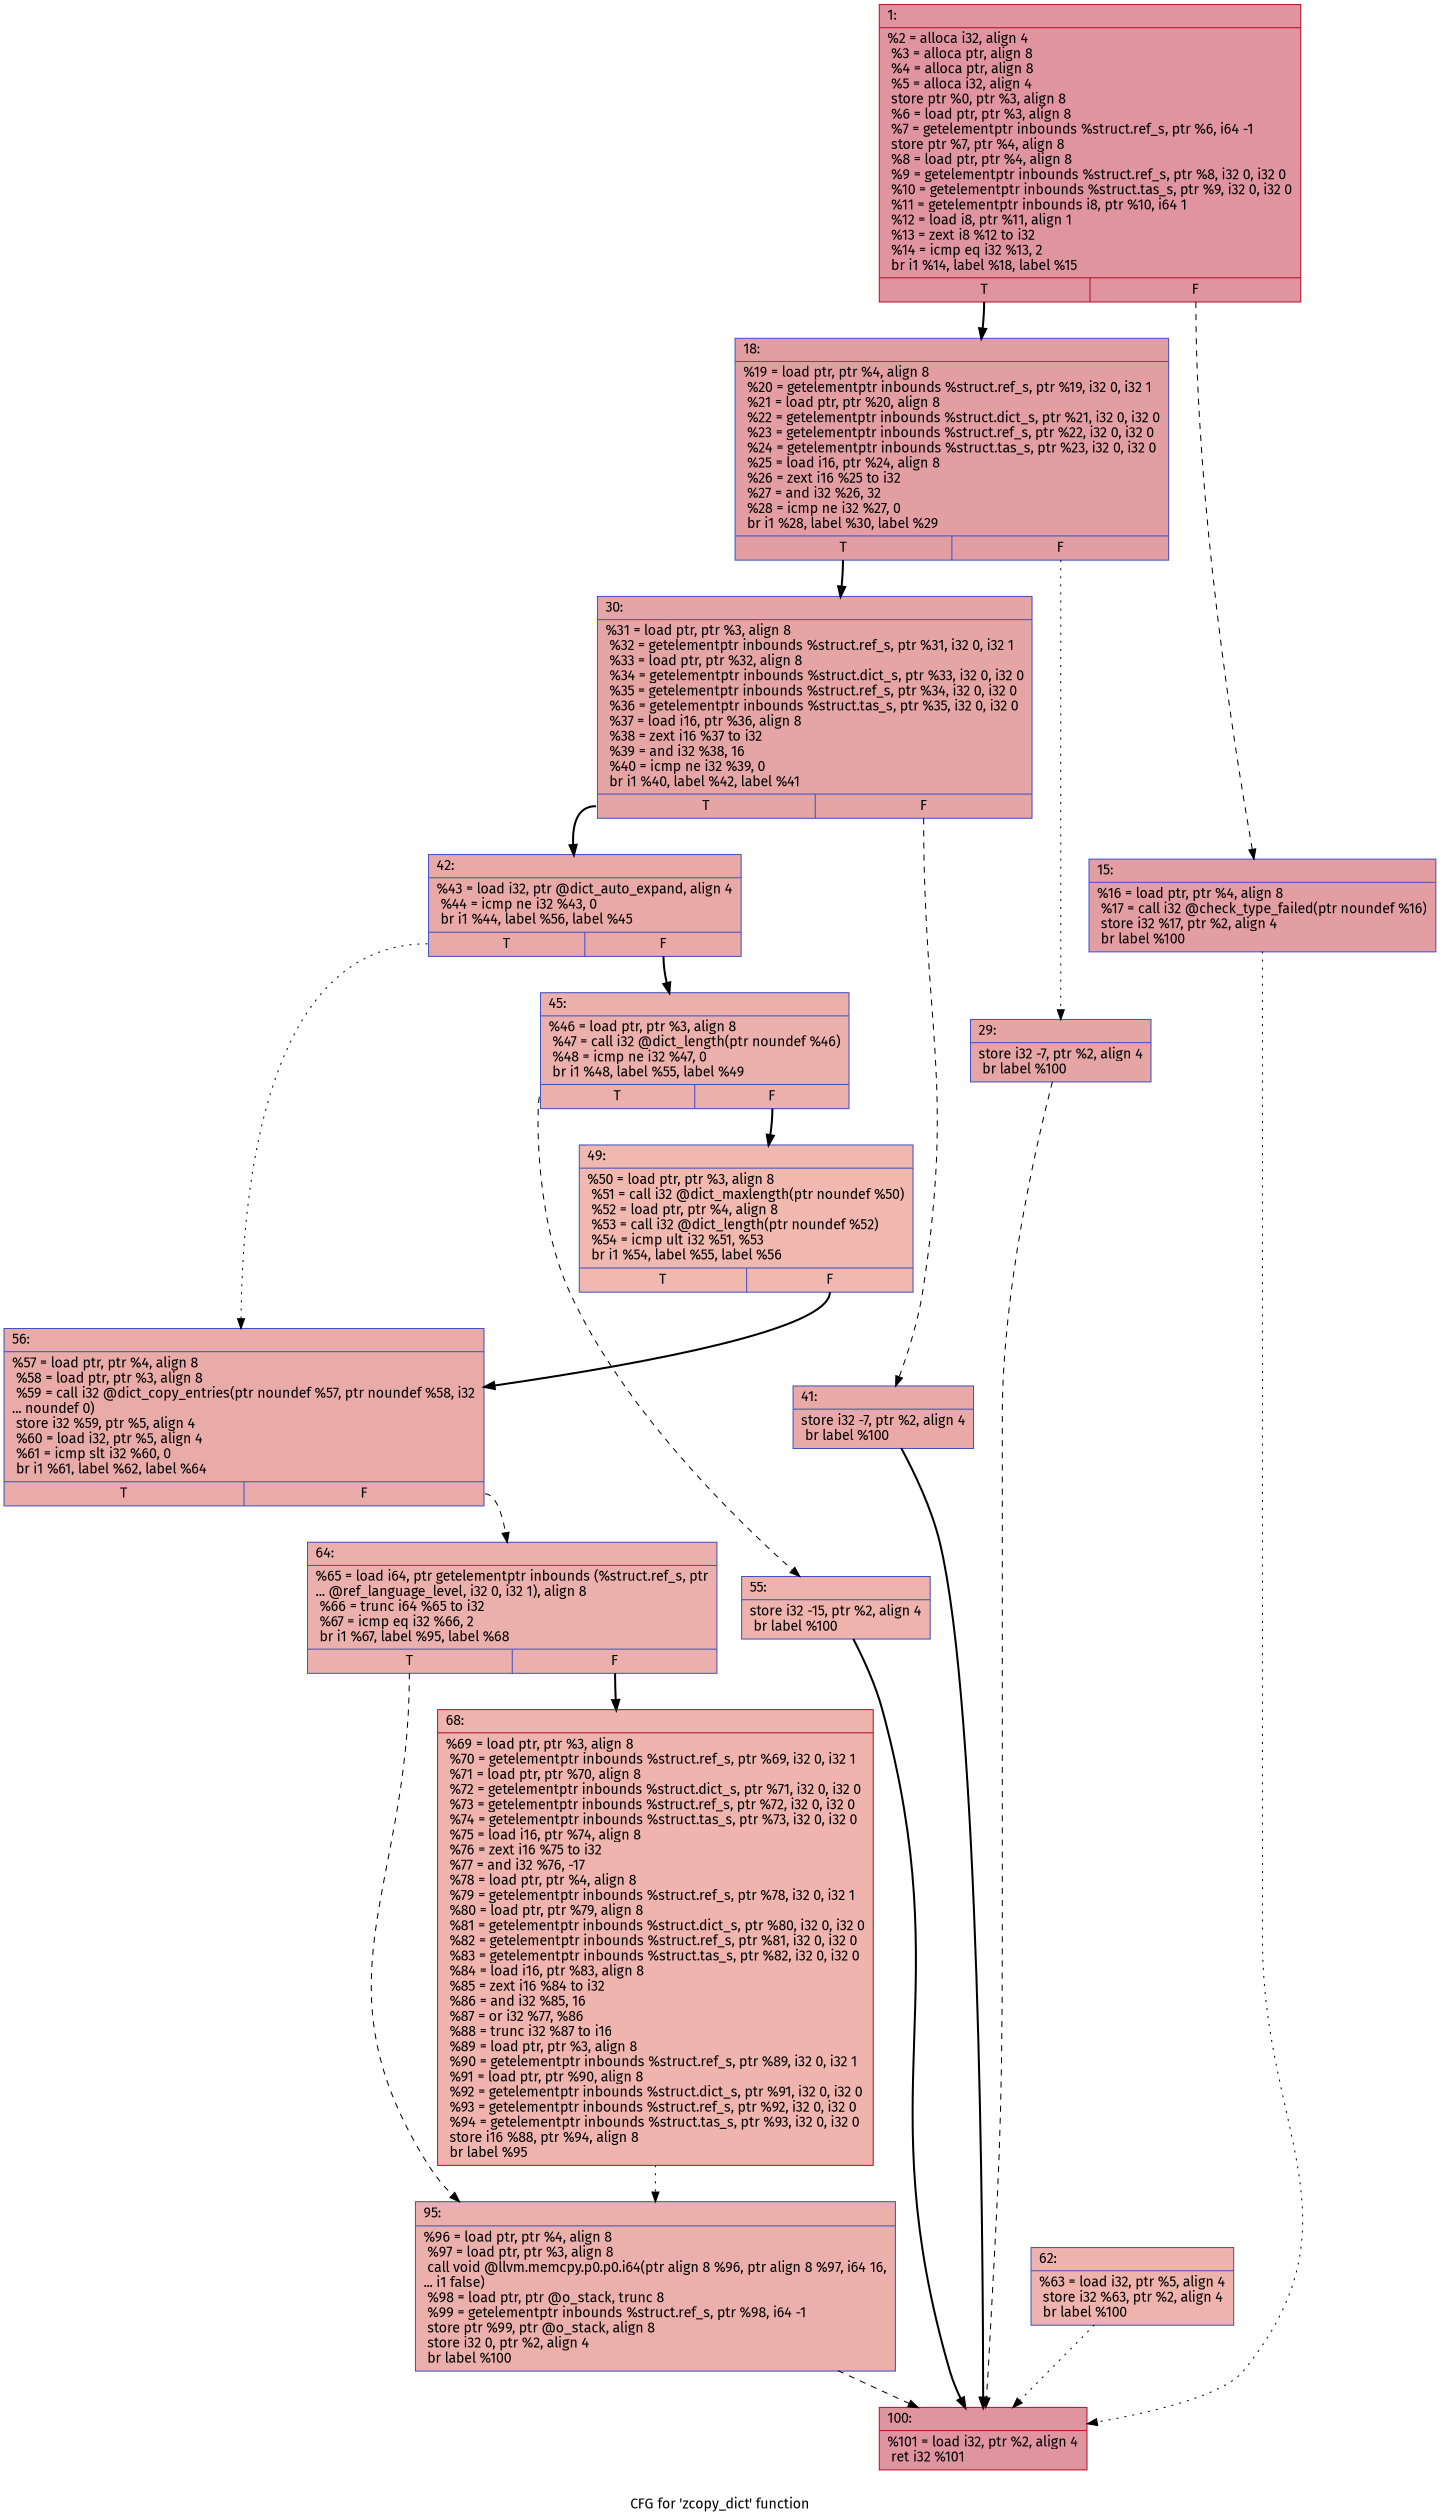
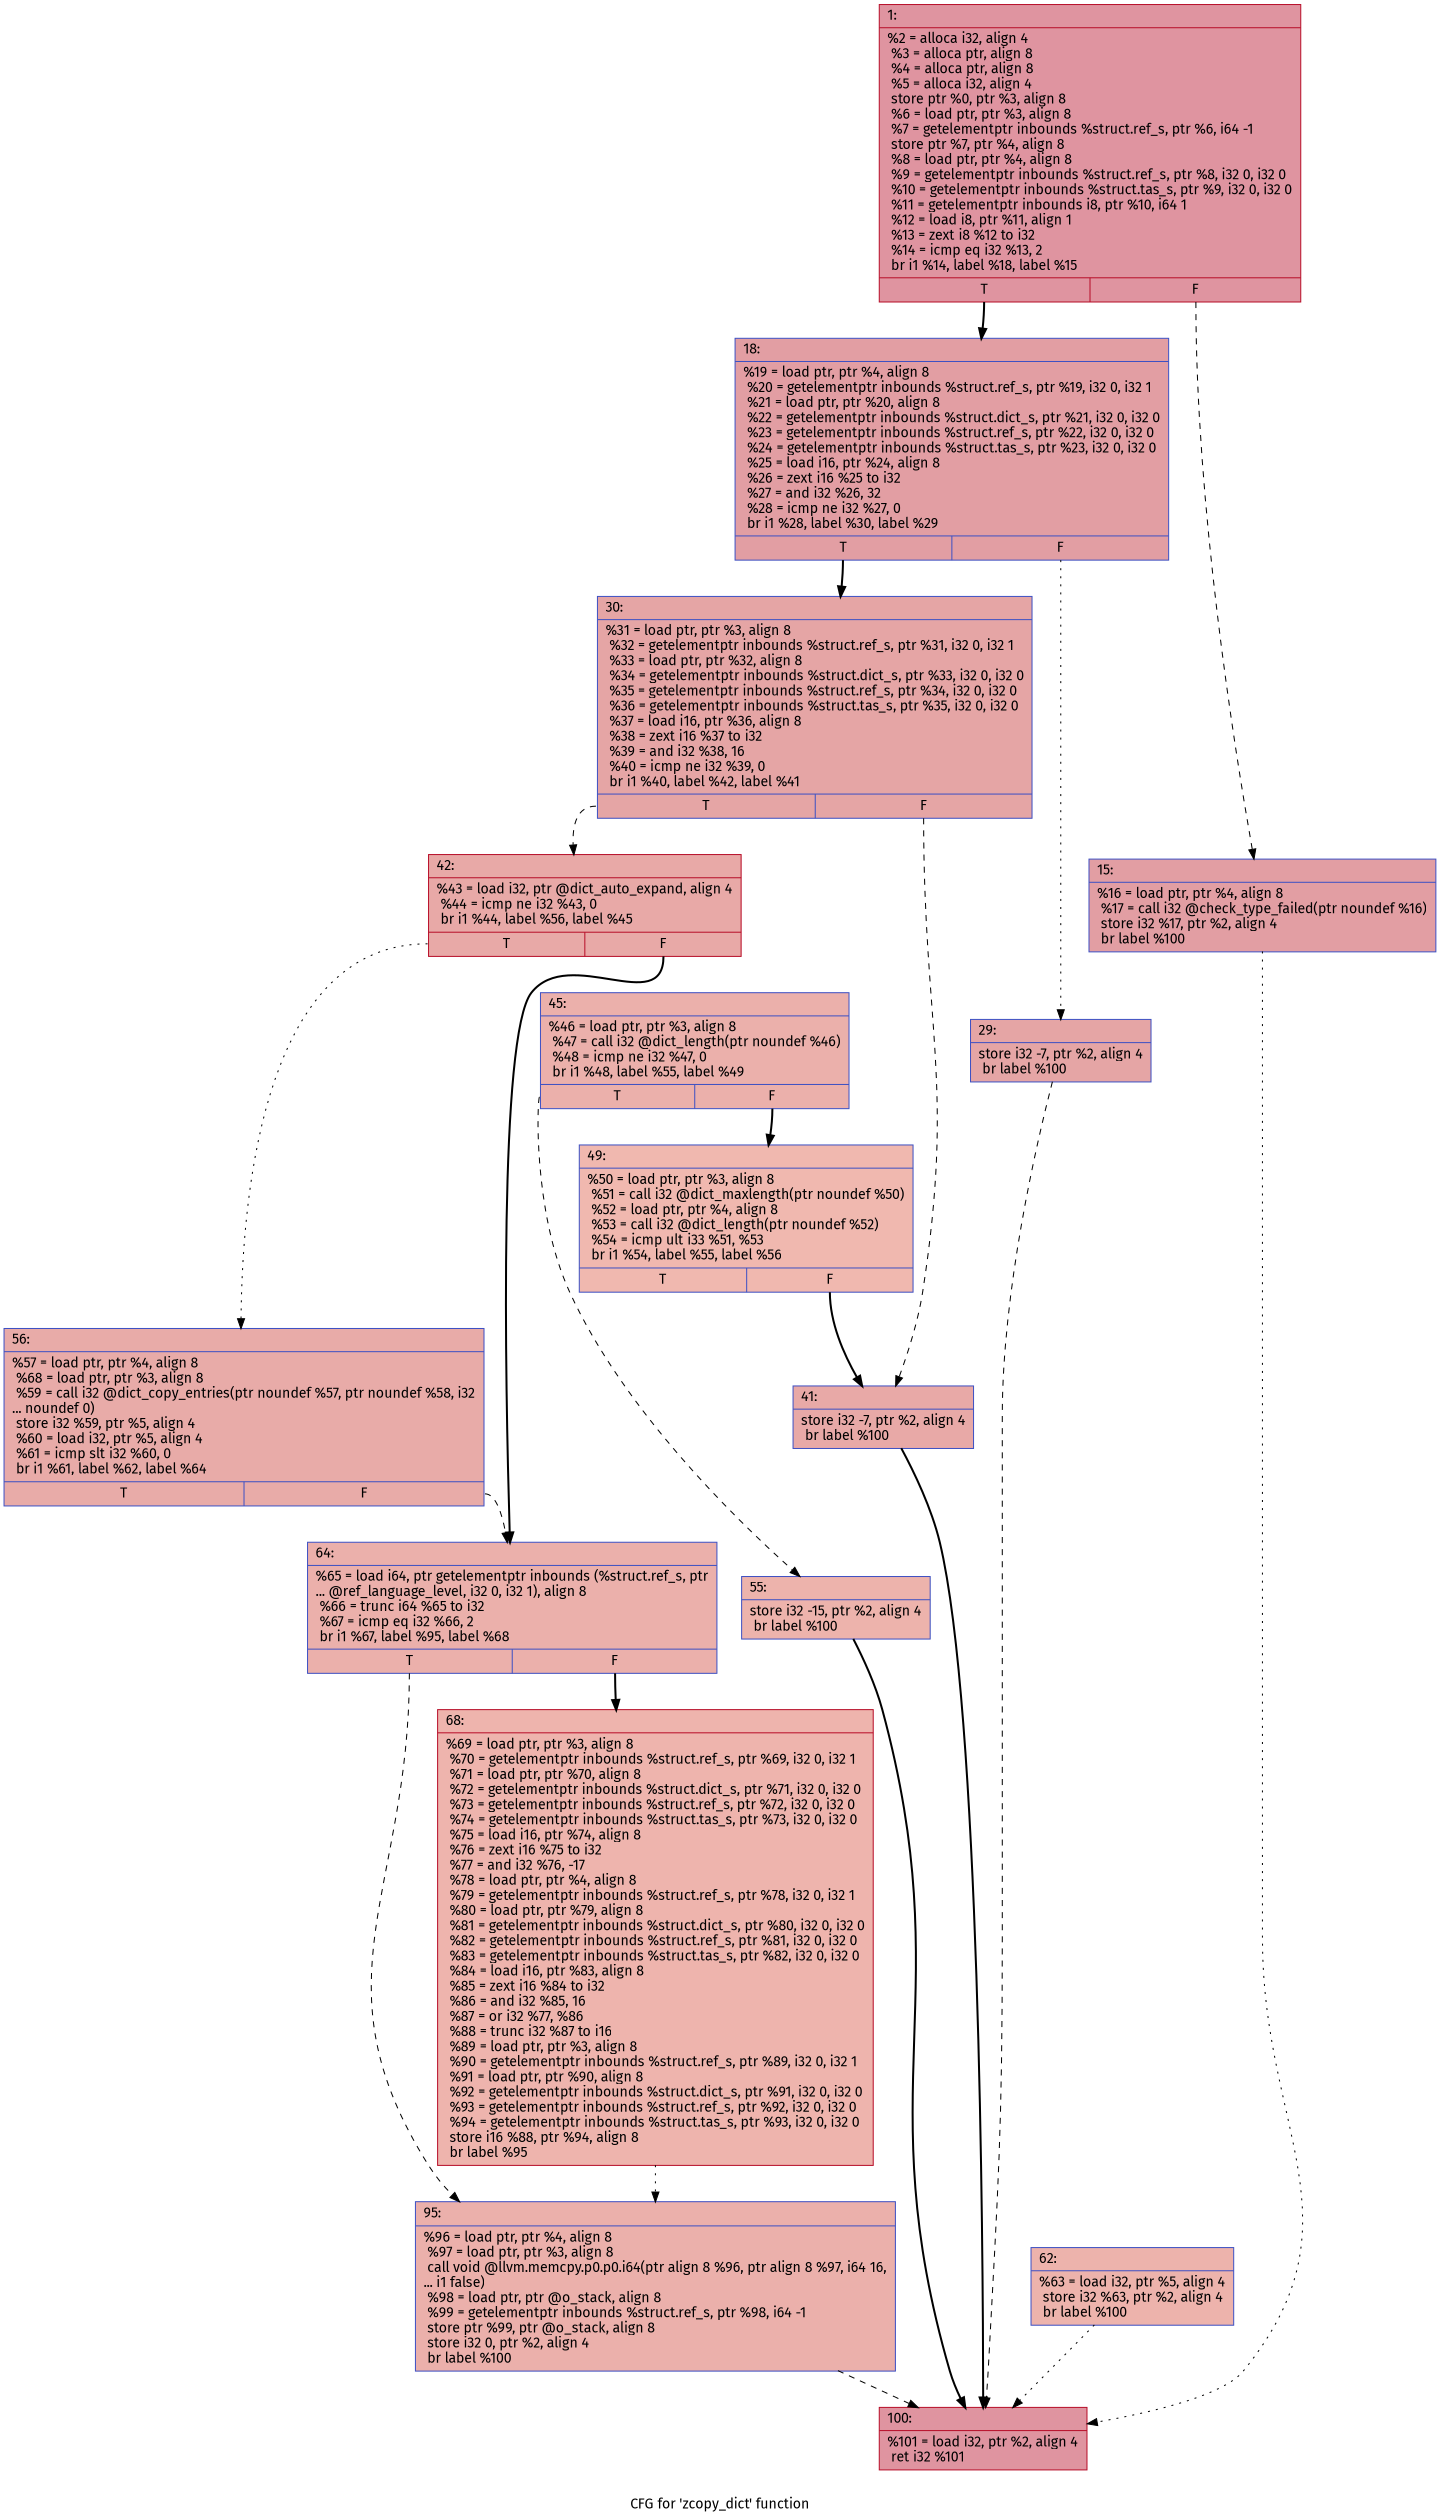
edge "30:" -> "42:": style bold -> dashed
node "42:": color #3d50c3ff -> #b70d28ff
edge "42:" -> "45:": now "42:" -> "64:"
node "49:": text "%54 = icmp ult i32 %51, %53" -> "%54 = icmp ult i33 %51, %53"
edge "49:" -> "56:": now "49:" -> "41:"
node "56:": text "%58 = load ptr, ptr %3, align 8" -> "%68 = load ptr, ptr %3, align 8"
node "95:": text "%98 = load ptr, ptr @o_stack, trunc 8" -> "%98 = load ptr, ptr @o_stack, align 8"
